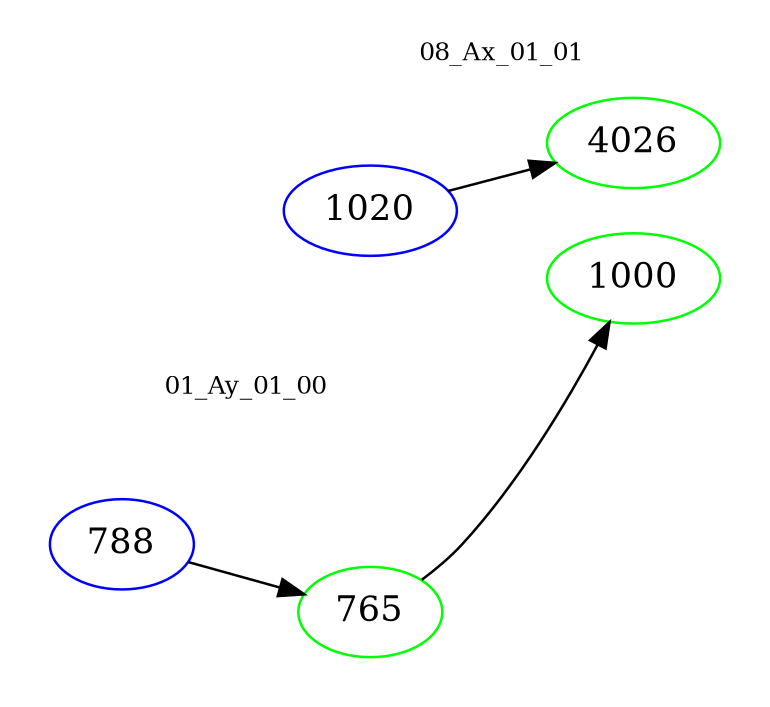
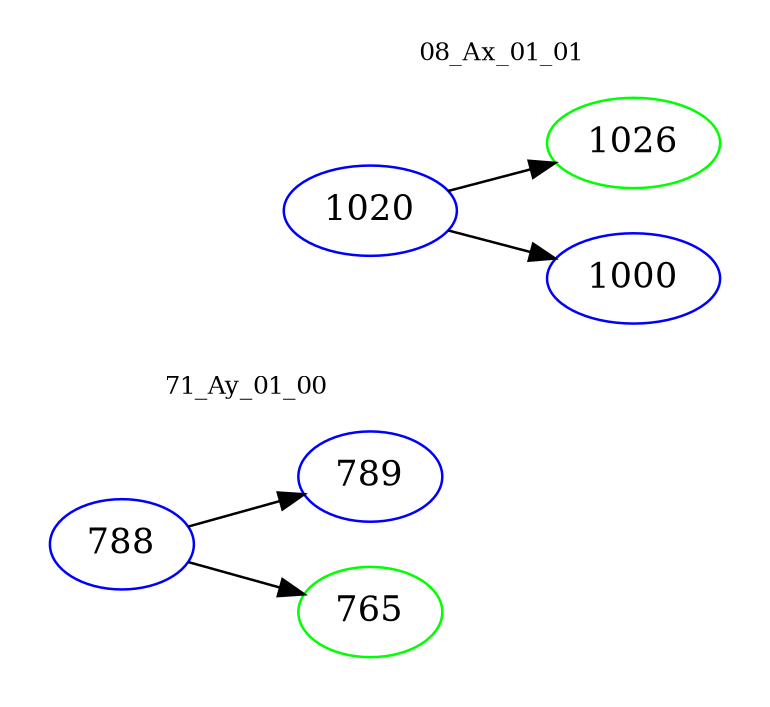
node "4026": label "4026" -> "1026"
node "1000": color green -> blue
cluster "01_Ay_01_00": label "01_Ay_01_00" -> "71_Ay_01_00"
edge "765" -> "1000": now "1020" -> "1000"
node "789": added
